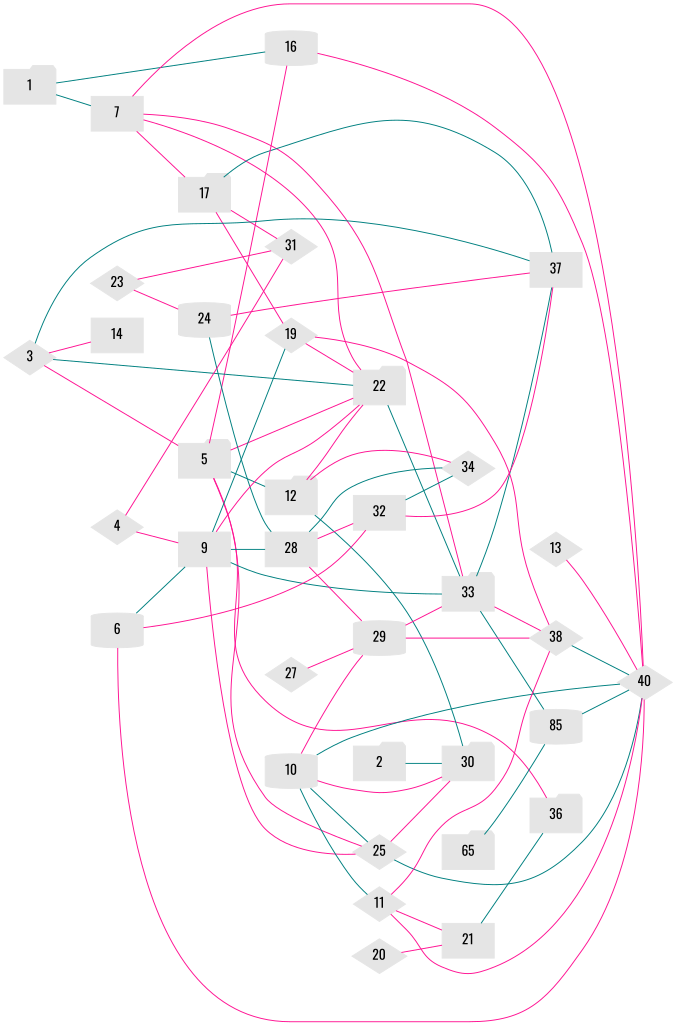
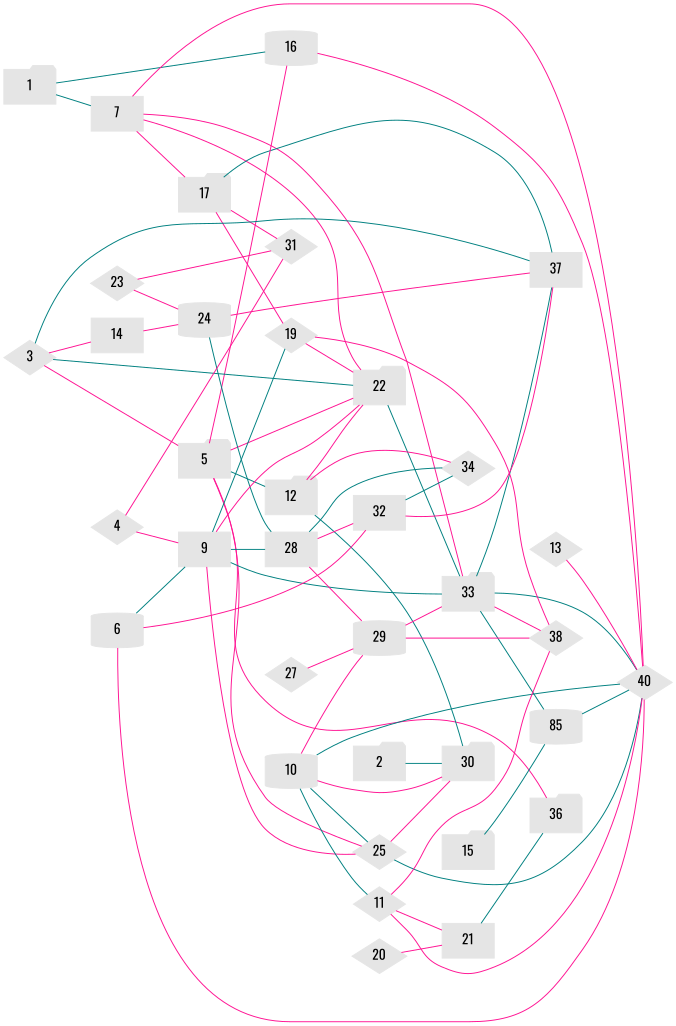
edge "24" -- "14": added
edge "38" -- "40": now "33" -- "40"
node "65": label "65" -> "15"
